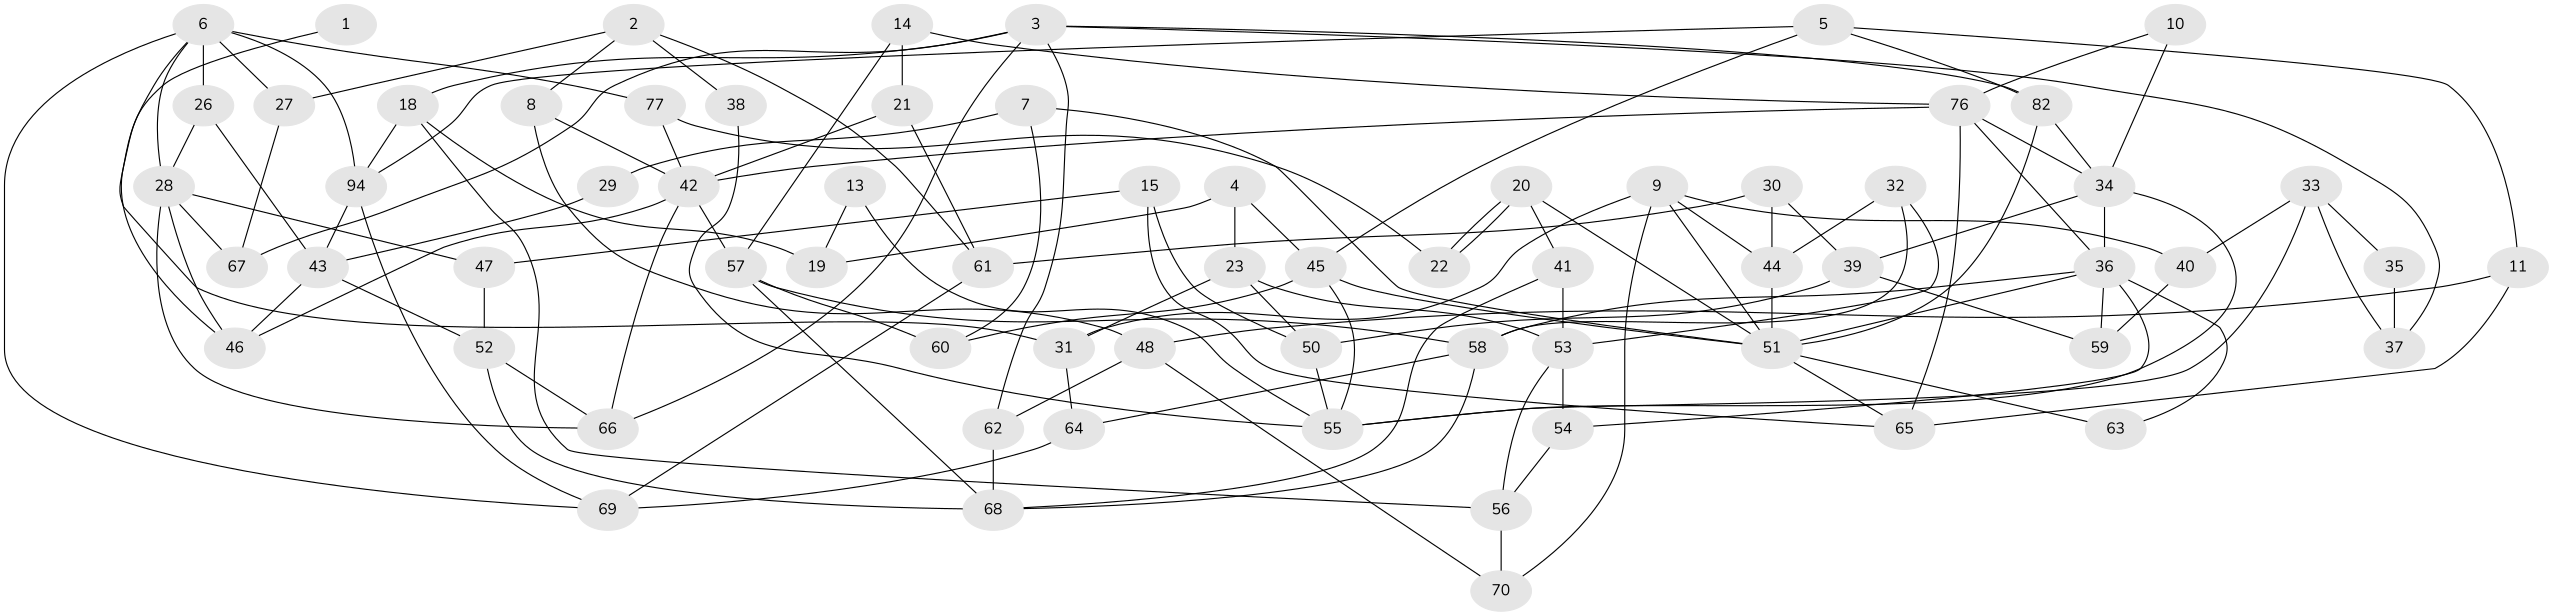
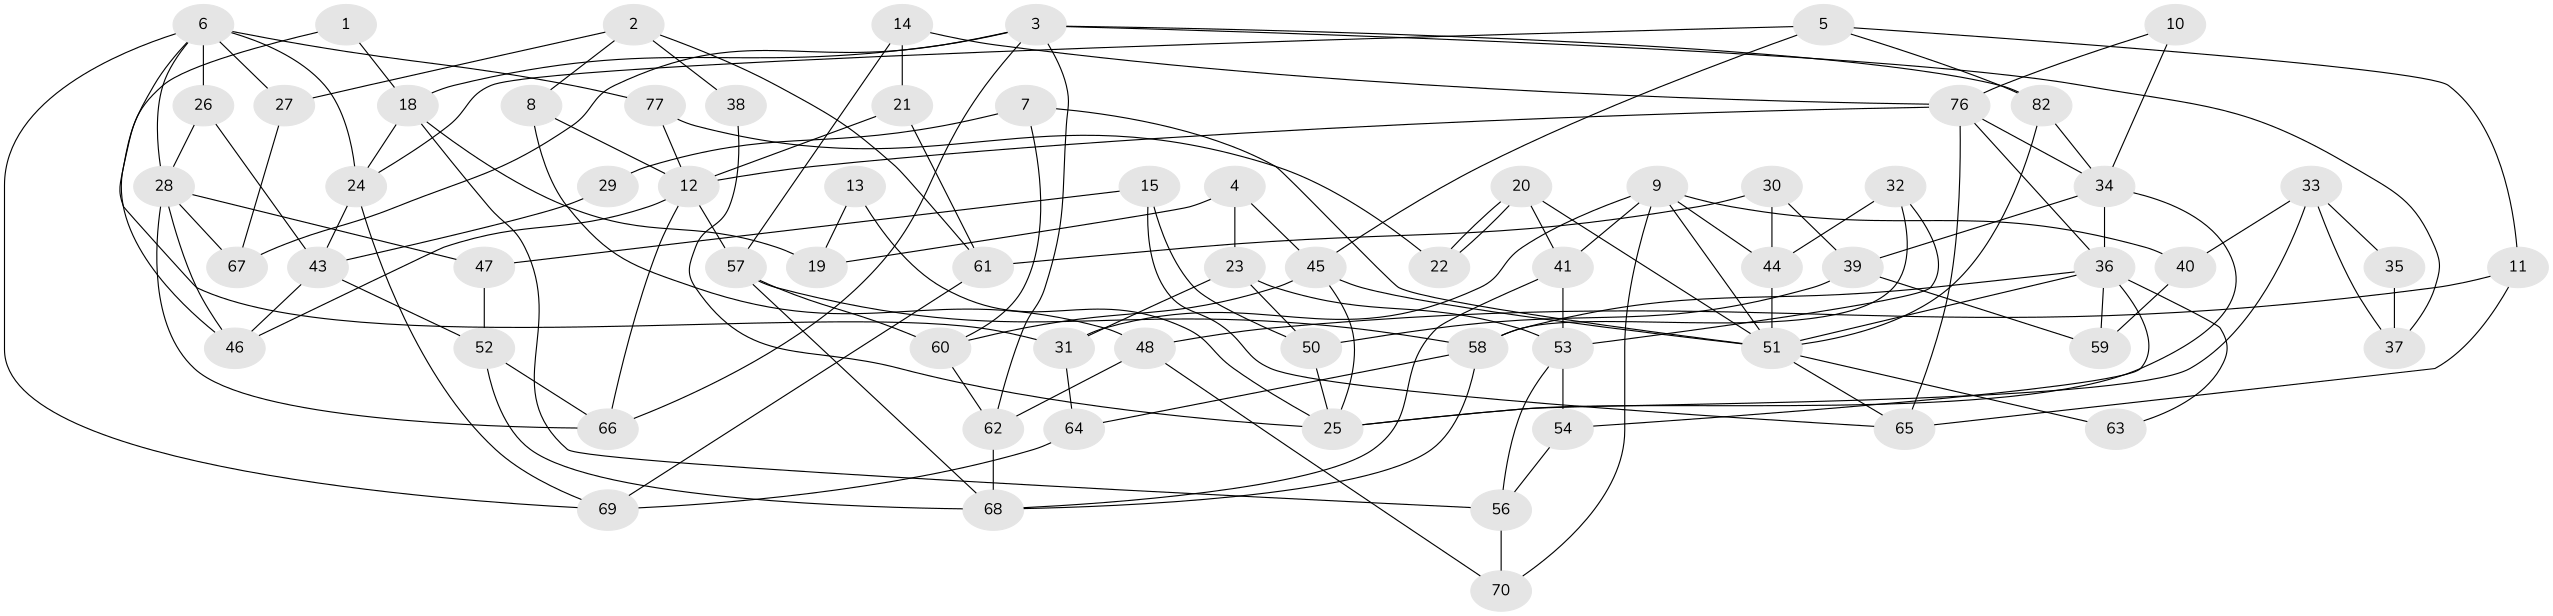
edge "1" -- "18": added
node "94": label "94" -> "24"
node "42": label "42" -> "12"
edge "9" -- "41": added
edge "60" -- "62": added
node "55": label "55" -> "25"
